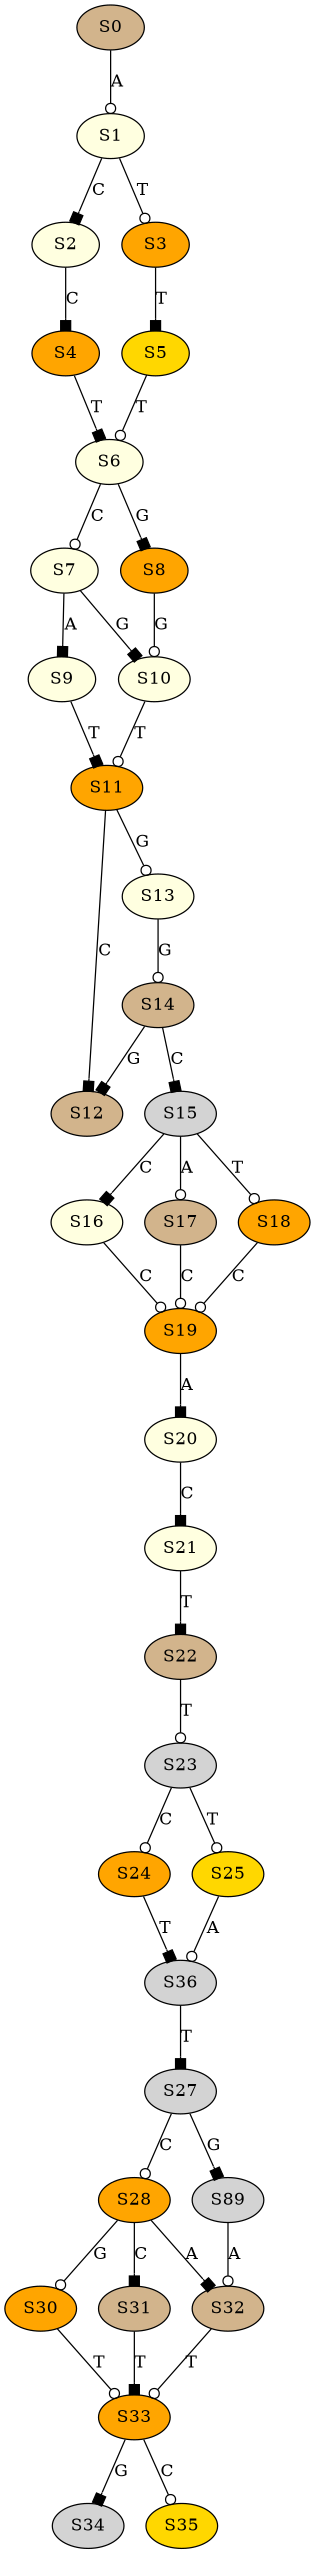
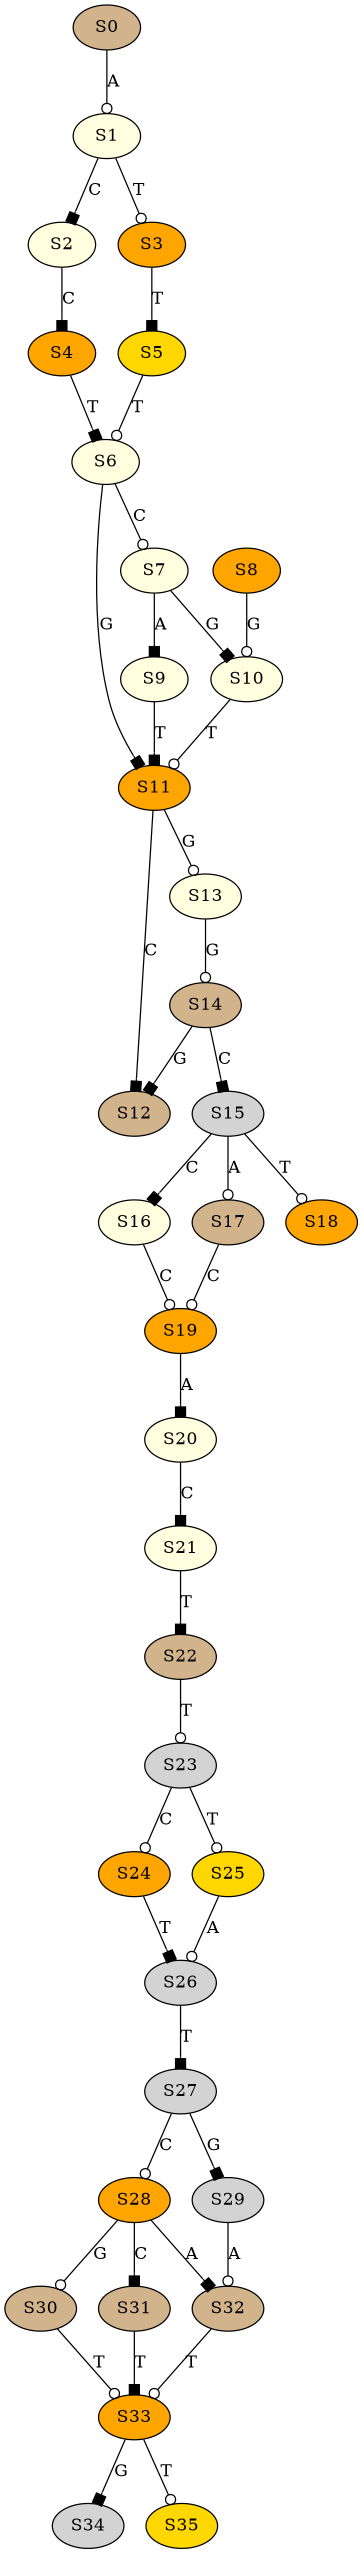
edge "S6" -> "S8": now "S6" -> "S11"
edge "S18" -> "S19": removed, label "C"
node "S36": label "S36" -> "S26"
node "S89": label "S89" -> "S29"
node "S30": fillcolor orange -> tan
edge "S33" -> "S35": label "C" -> "T"
